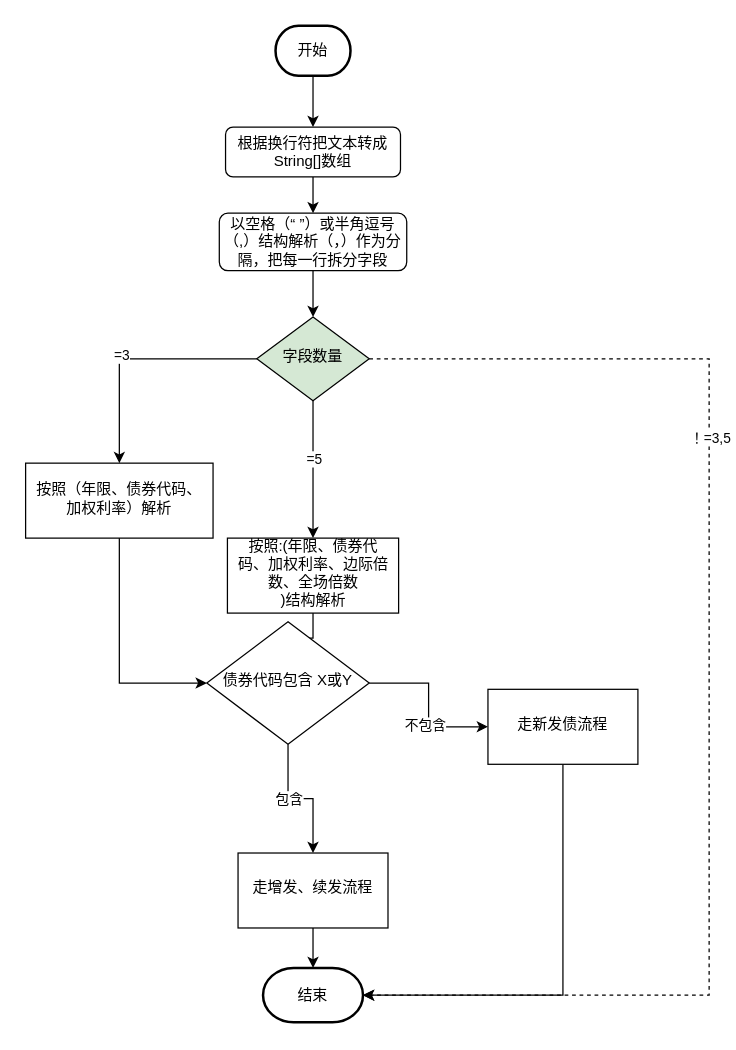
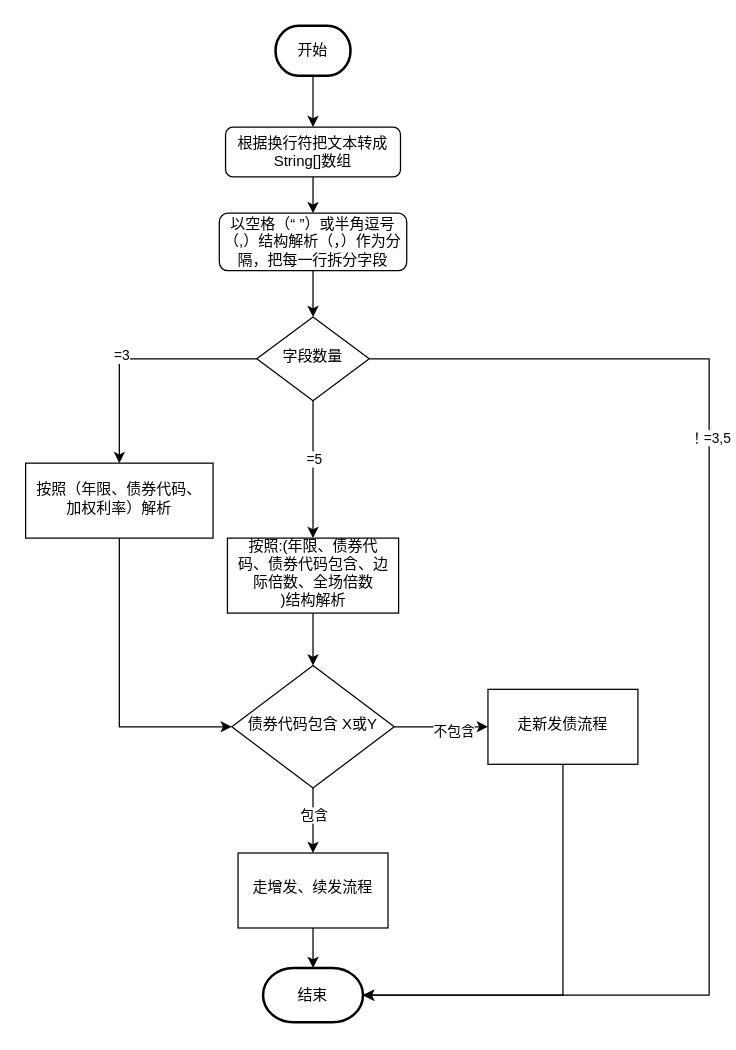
node "字段数量": fillcolor #d5e8d4 -> #ffffff
node "按照:(年限、债券代码、加权利率、边际倍数、全场倍数 )结构解析": label "按照:(年限、债券代码、加权利率、边际倍数、全场倍数 )结构解析" -> "按照:(年限、债券代码、债券代码包含、边际倍数、全场倍数 )结构解析"
node "债券代码包含 X或Y": moved (288, 683) -> (313, 727)
edge "字段数量" -> "结束": style dashed -> solid
